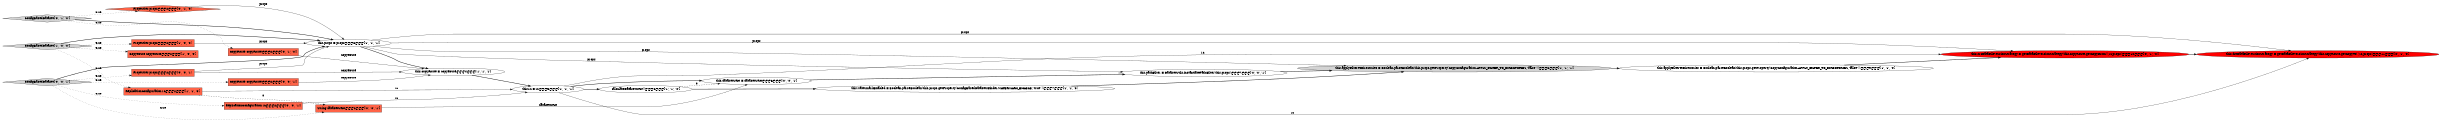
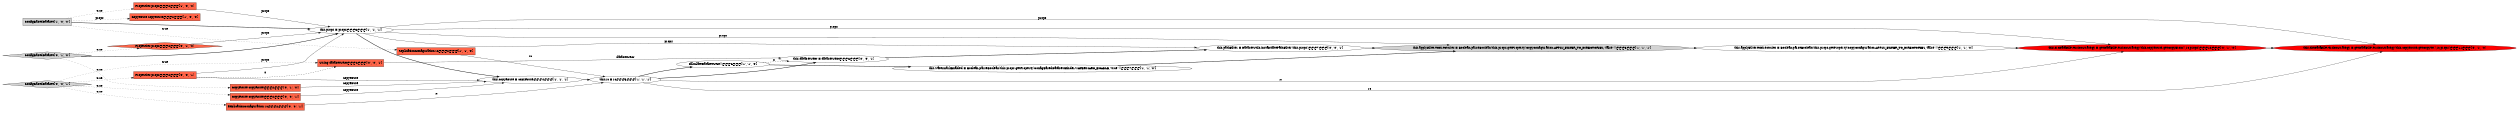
node "ConfigBasedDataset['1', '0', '0']": shape diamond -> box
edge "ConfigBasedDataset['1', '0', '0']" -> "CopyRoute copyRoute@@@2@@@['1', '0', '0']": label "true" -> "props"
edge "ConfigBasedDataset['0', '0', '1']" -> "this.props = props@@@3@@@['1', '1', '1']": removed
edge "ReplicationConfiguration rc@@@2@@@['1', '1', '0']" -> "String datasetURN@@@2@@@['0', '0', '1']": now "Properties props@@@2@@@['0', '0', '1']" -> "String datasetURN@@@2@@@['0', '0', '1']"
